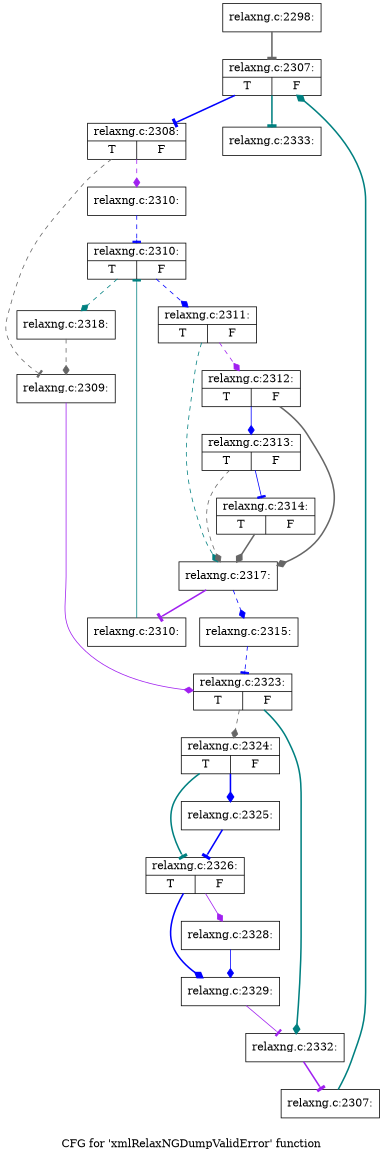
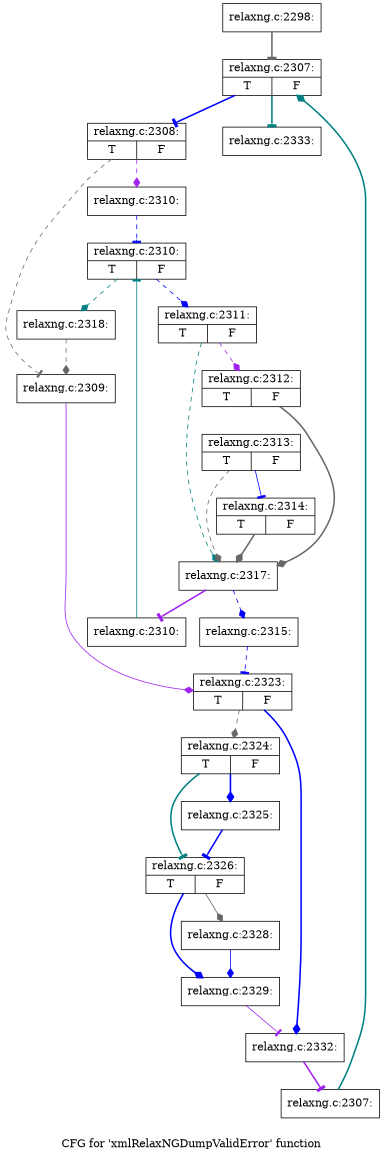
edge "relaxng.c:2312:" -> "relaxng.c:2313:": removed
edge "relaxng.c:2323:" -> "relaxng.c:2332:": color teal -> blue
edge "relaxng.c:2326:" -> "relaxng.c:2328:": color purple -> gray40
